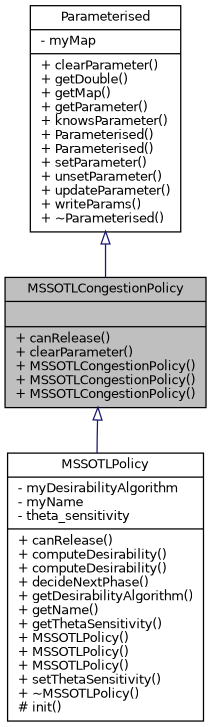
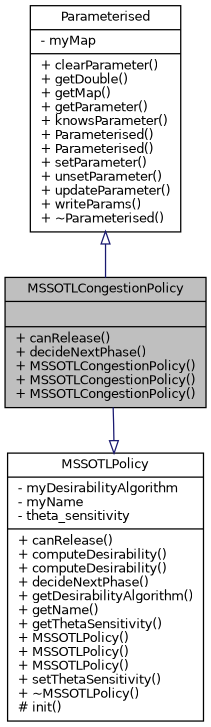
node "MSSOTLCongestionPolicy": text "+ clearParameter()" -> "+ decideNextPhase()"
edge "MSSOTLPolicy" -> "MSSOTLCongestionPolicy": reversed
